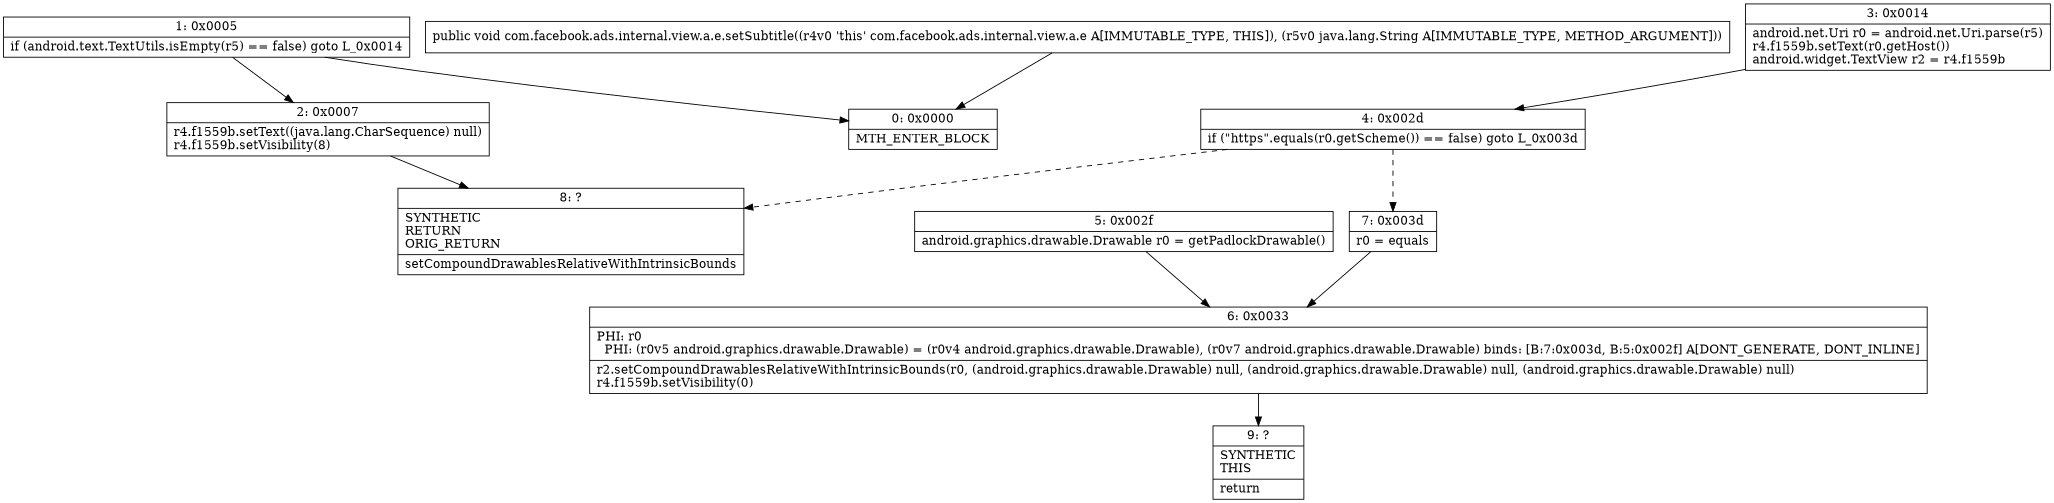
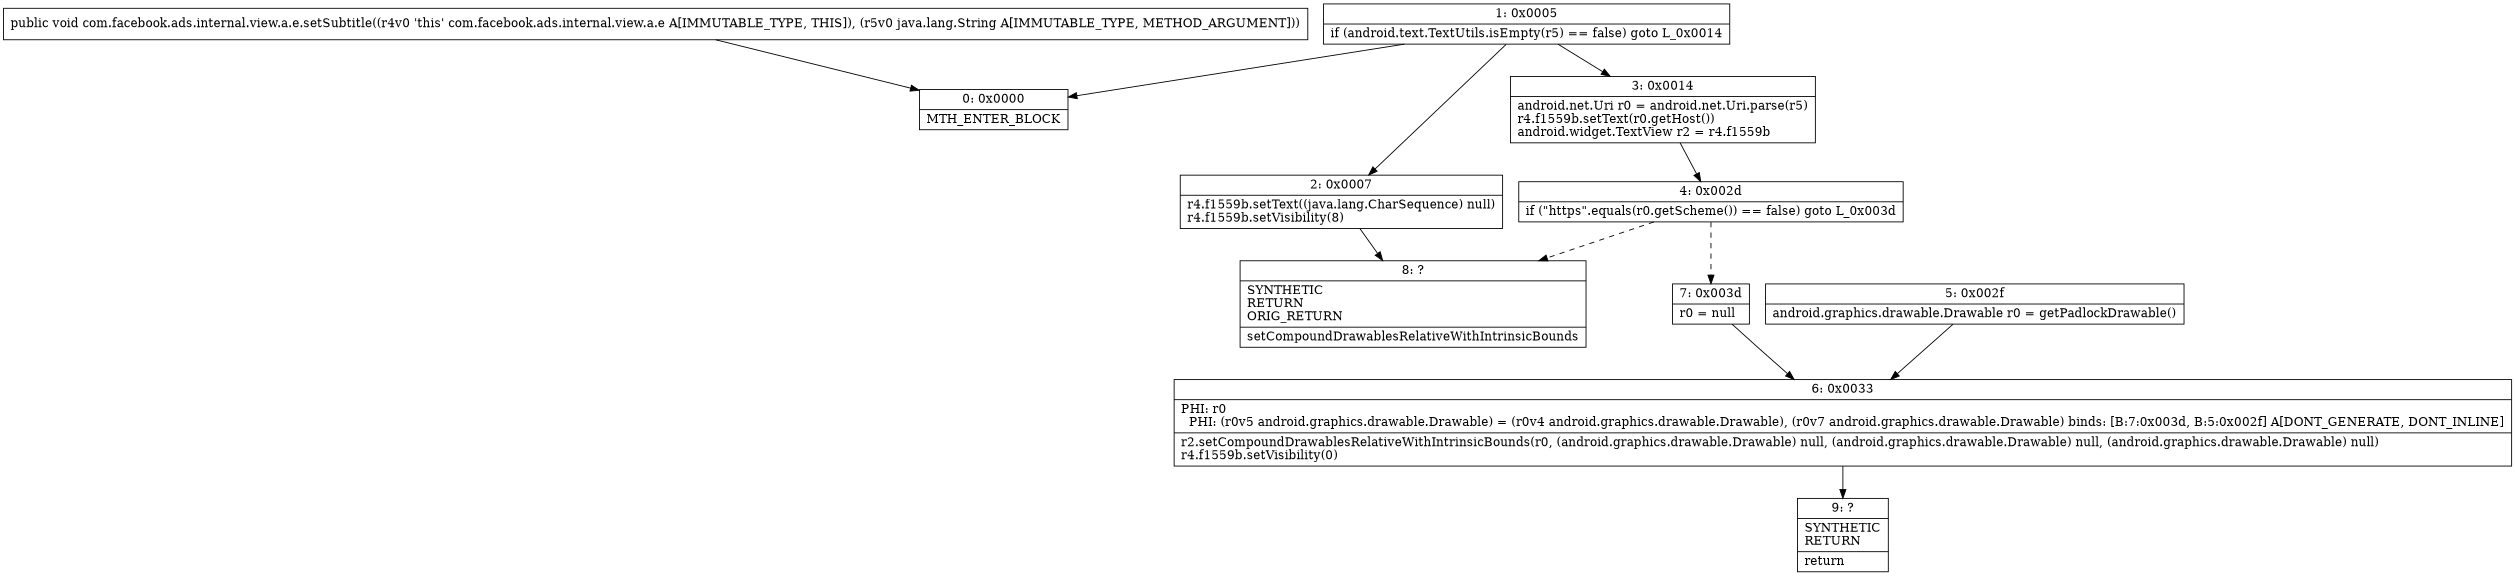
edge "1: 0x0005" -> "3: 0x0014": added
node "7: 0x003d": text "r0 = equals" -> "r0 = null"
node "9: ?": text "THIS" -> "RETURN"
